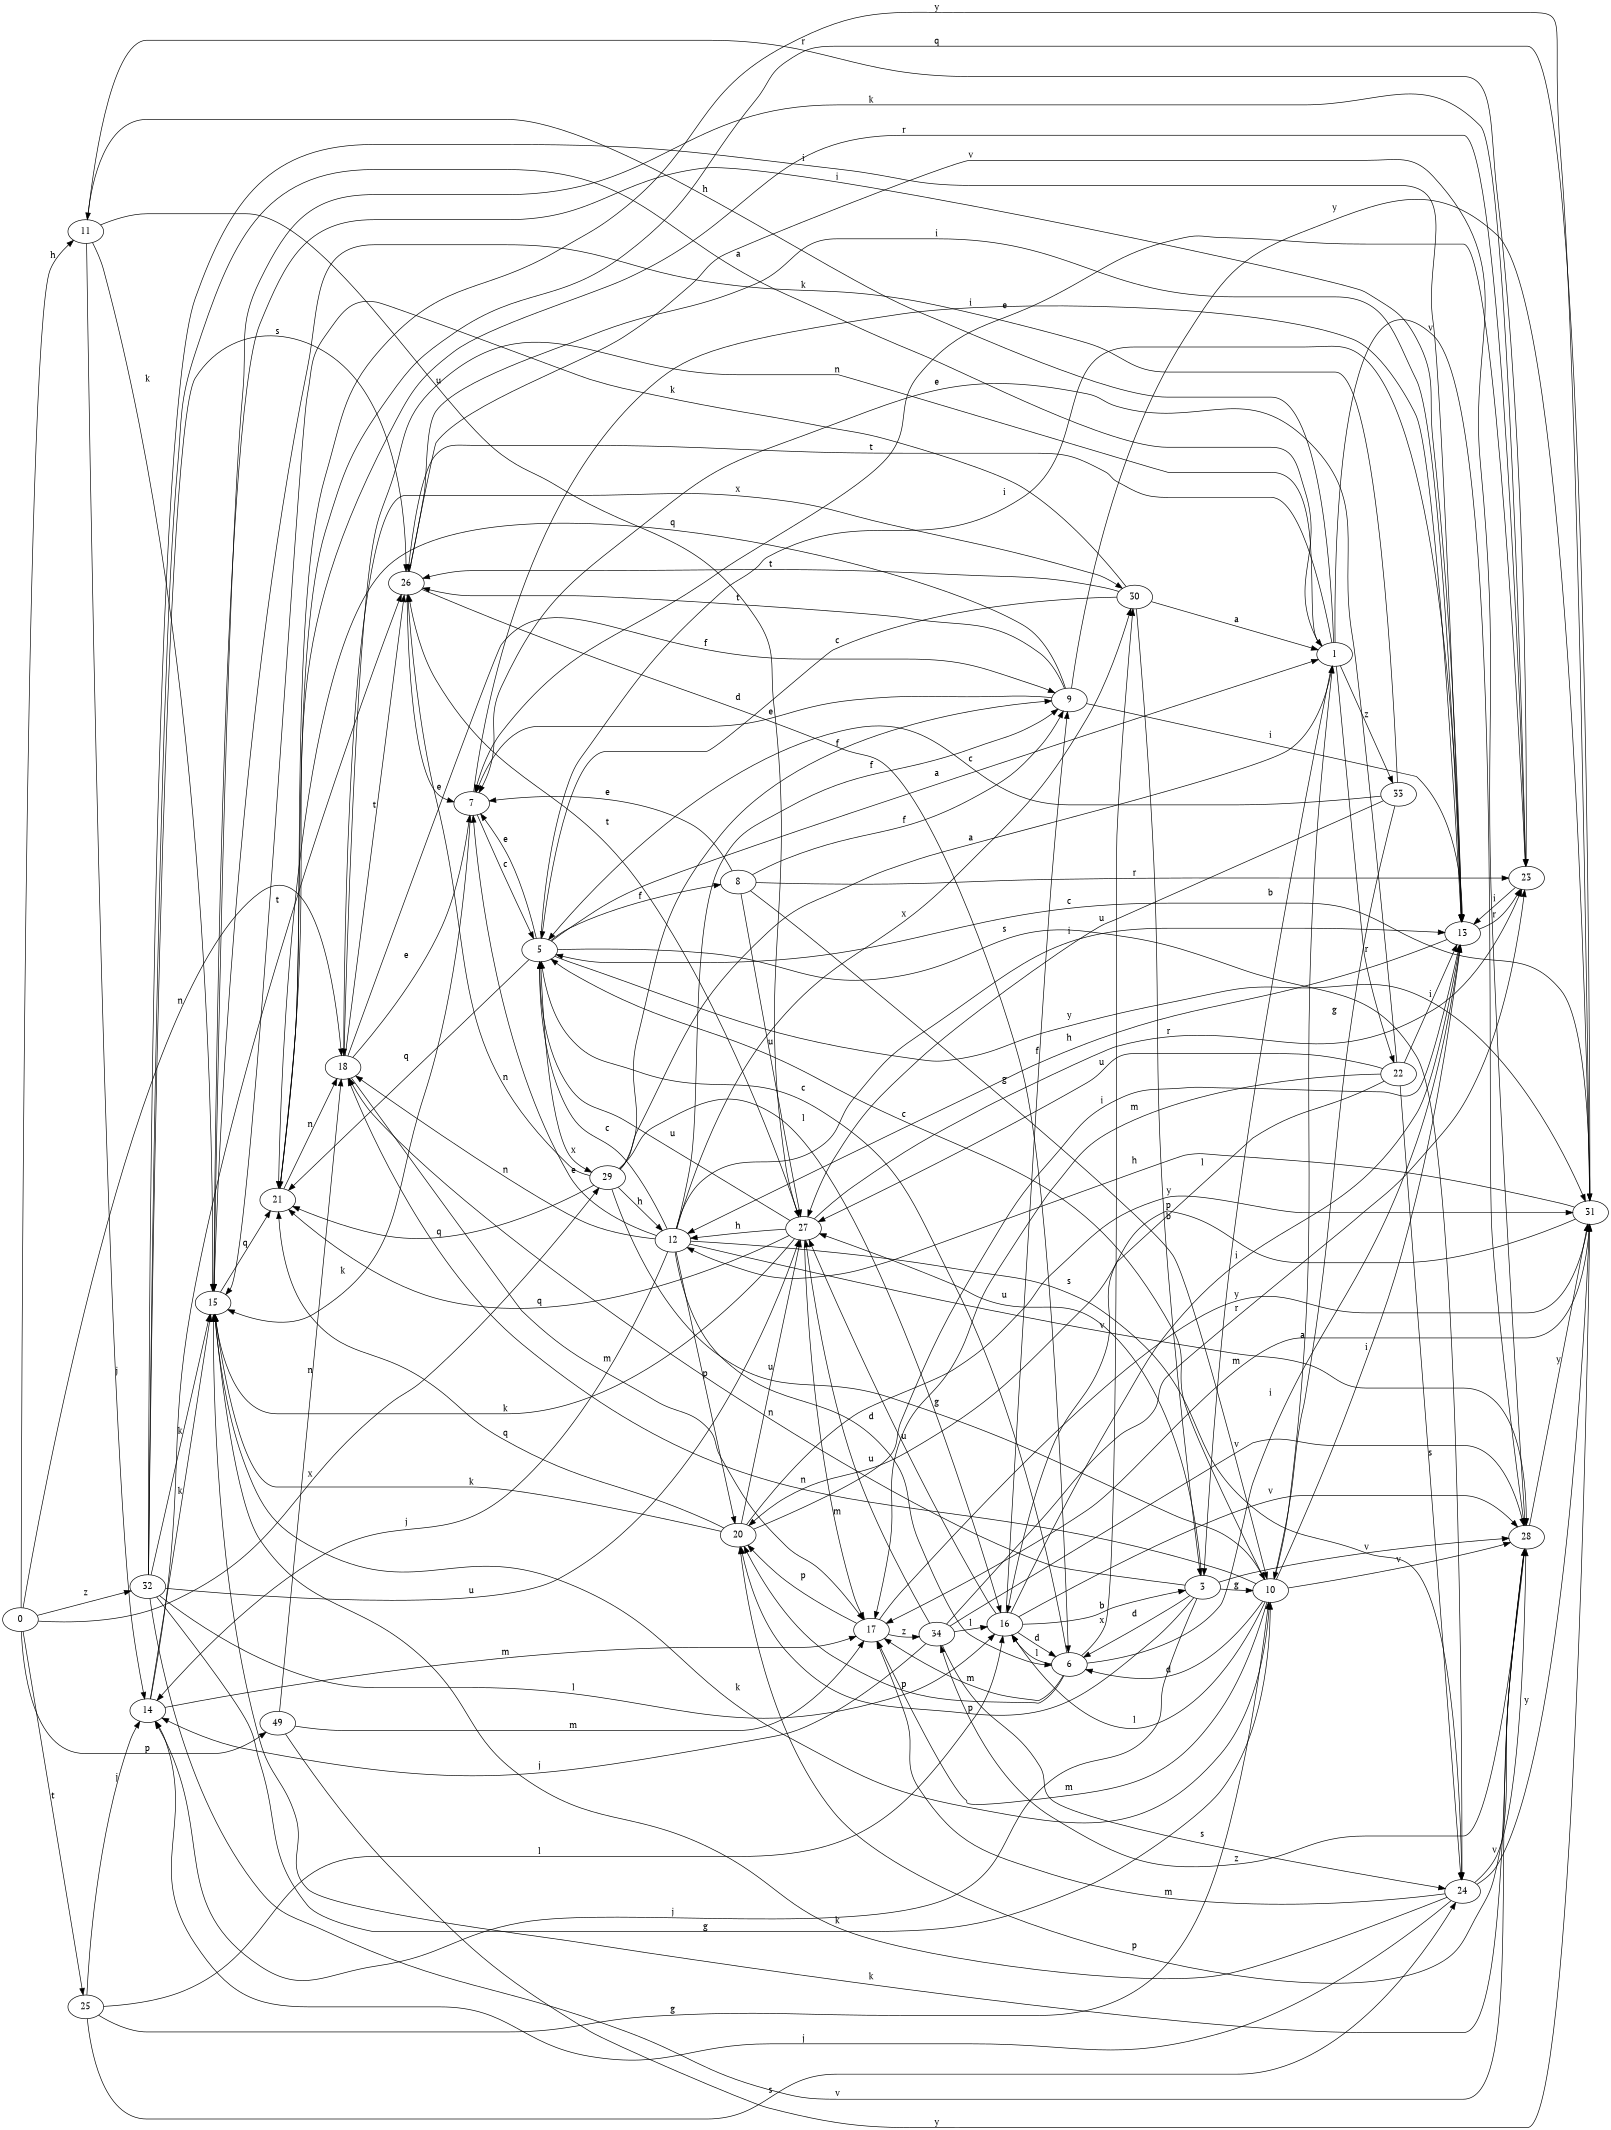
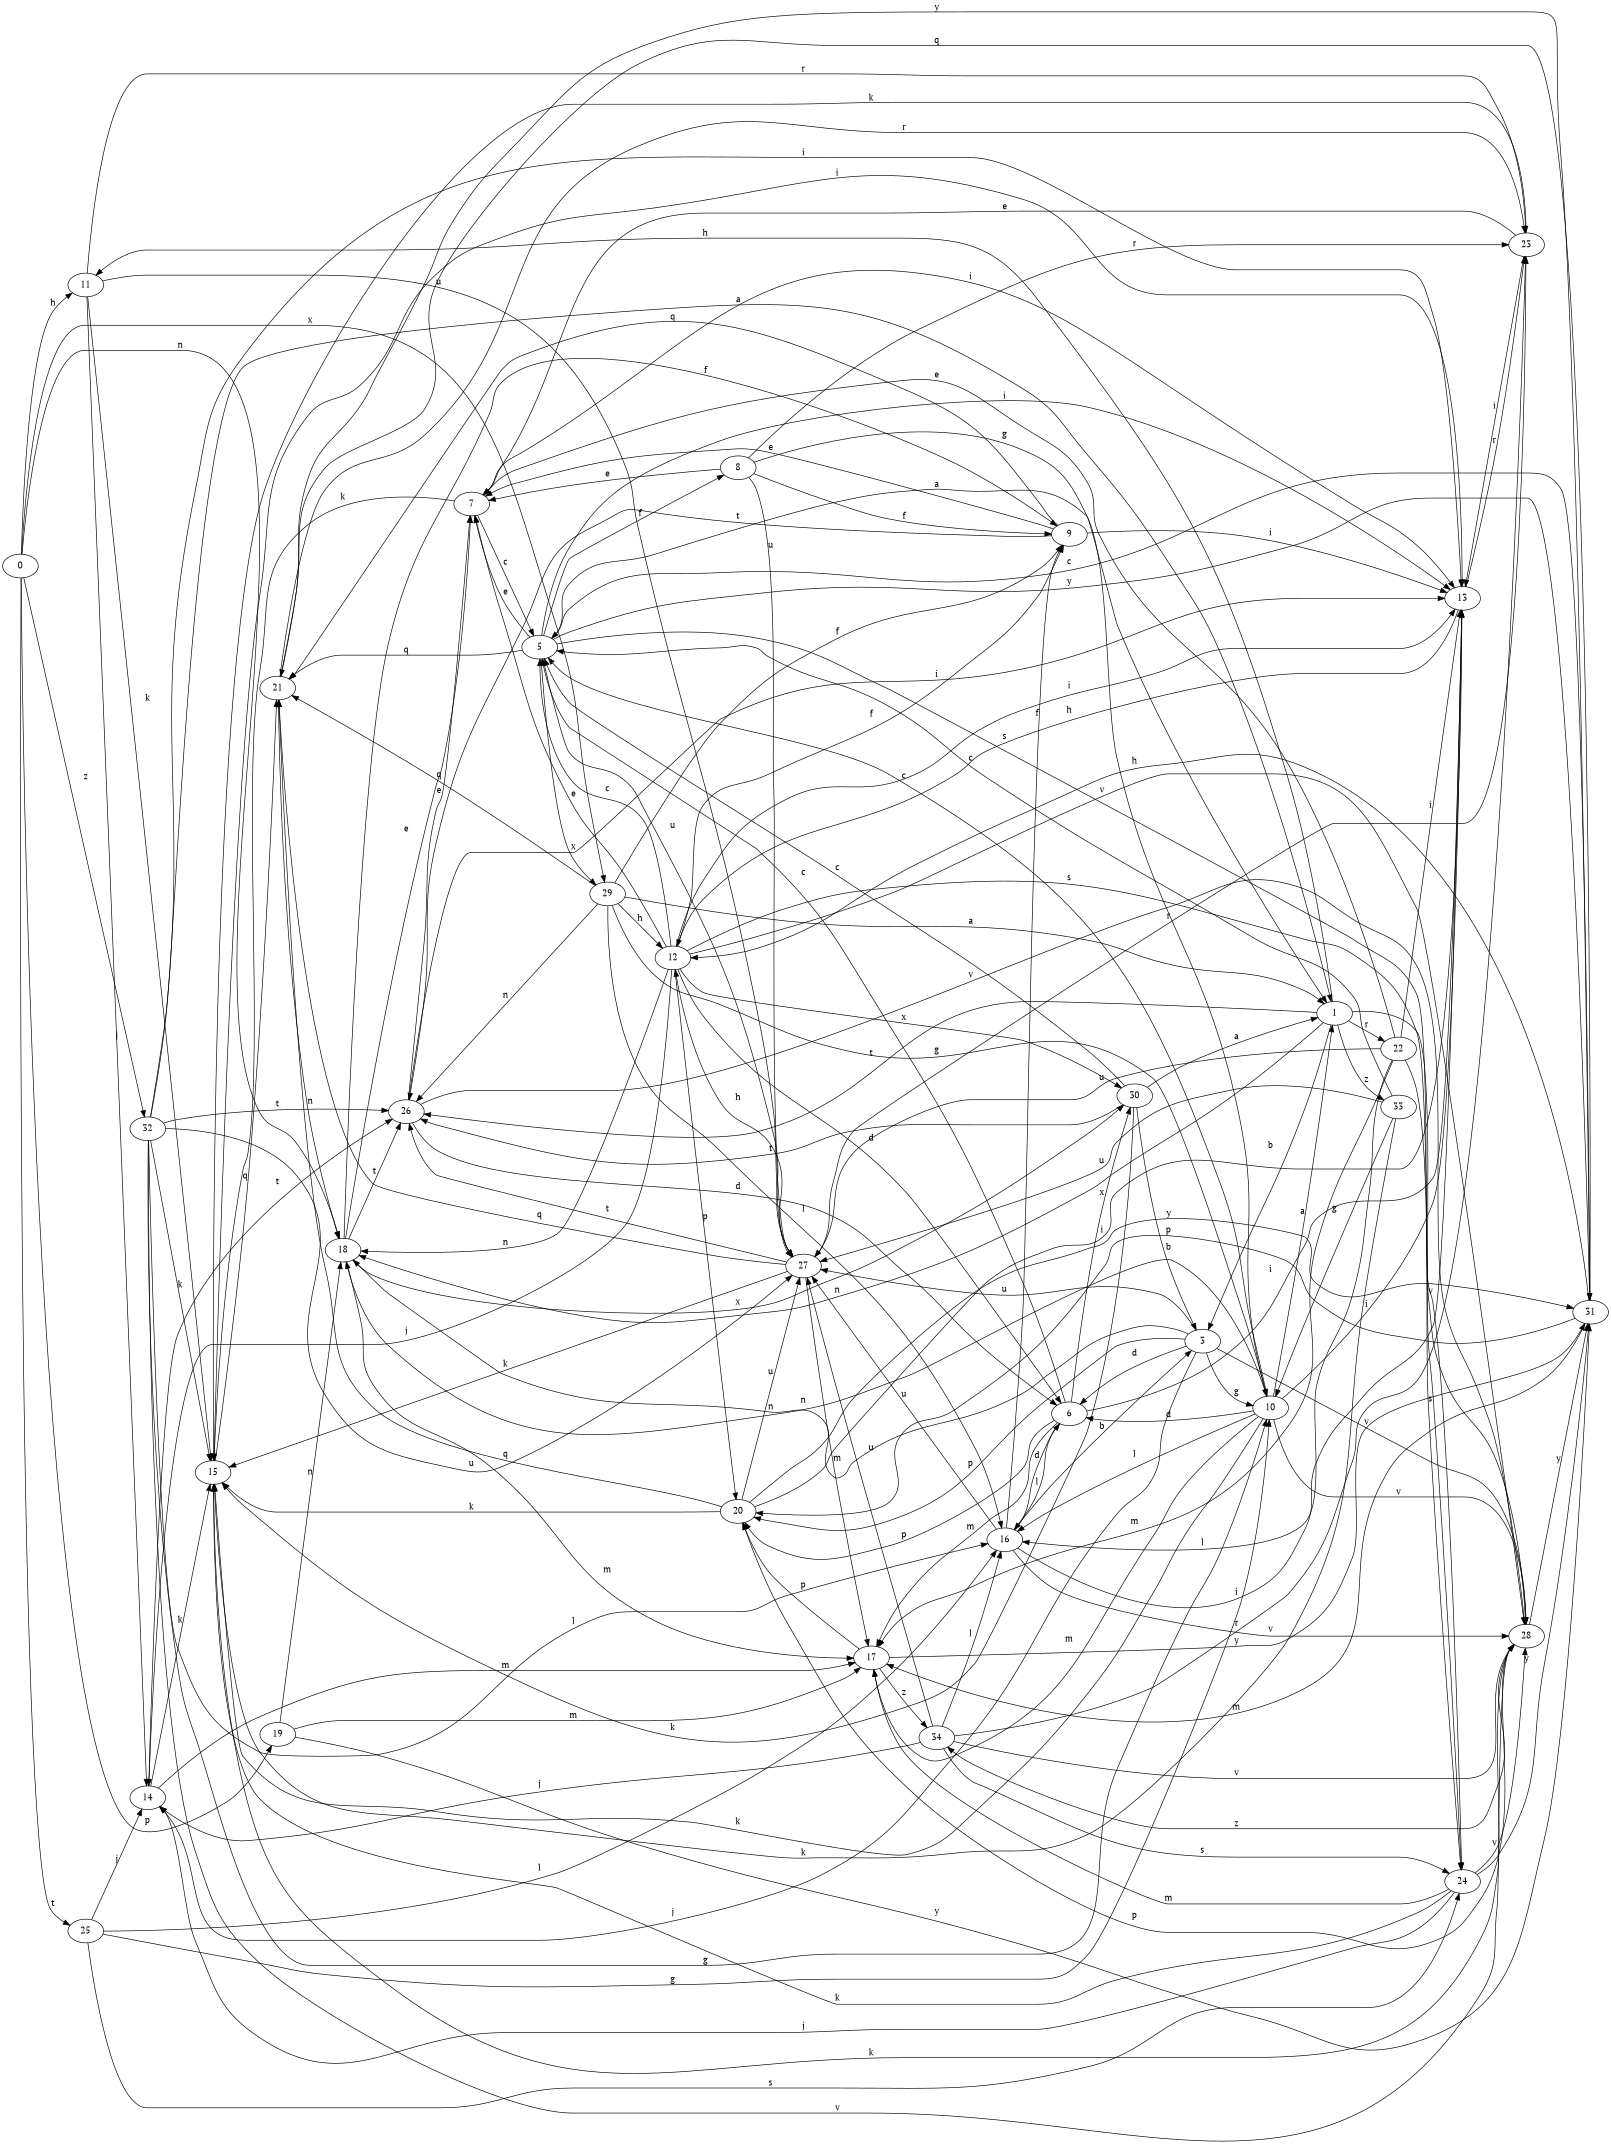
edge "32" -> "26": label "s" -> "t"
edge "9" -> "31": removed, label "y"
edge "27" -> "5": reversed
node "49": label "49" -> "19"
